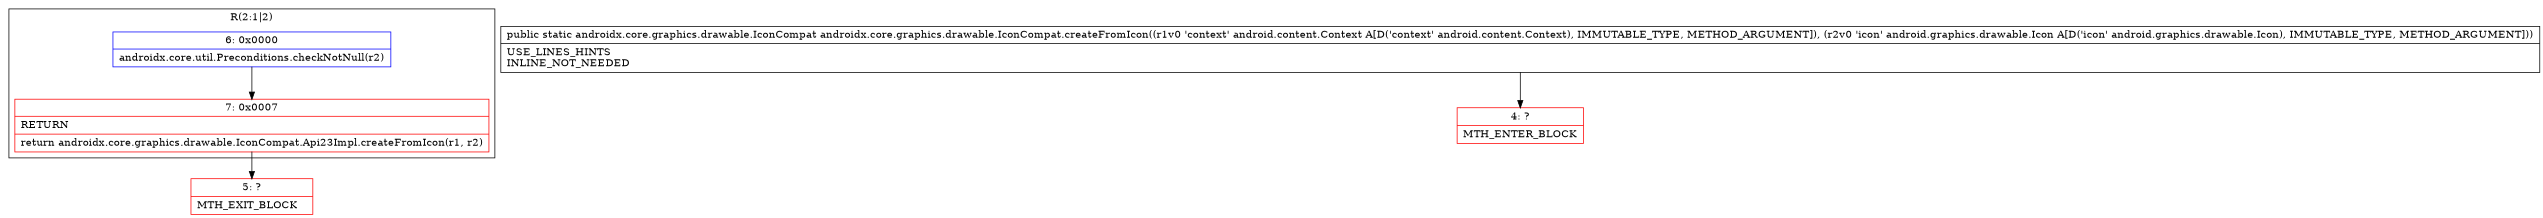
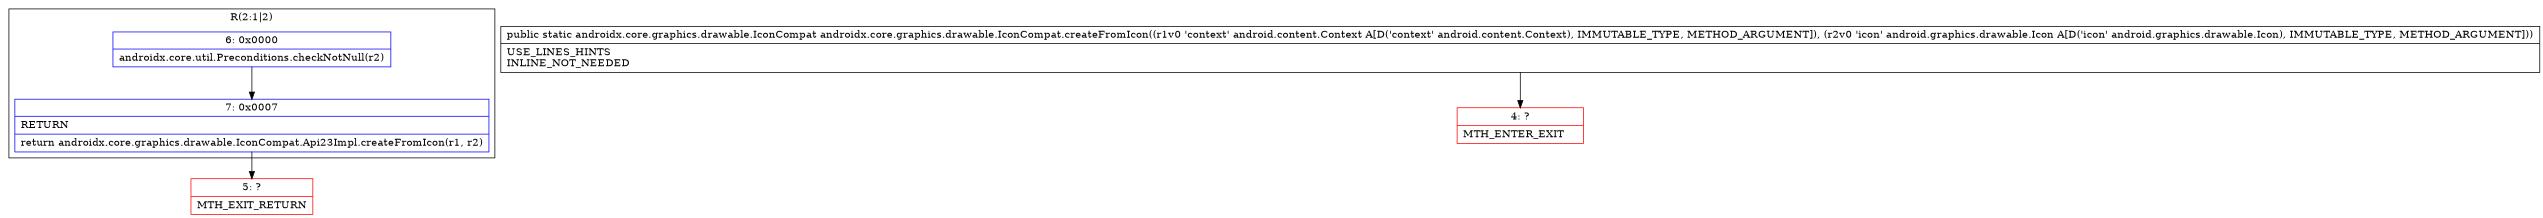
node "7: 0x0007": color red -> blue
node "4: ?": text "MTH_ENTER_BLOCK" -> "MTH_ENTER_EXIT"
node "5: ?": text "MTH_EXIT_BLOCK" -> "MTH_EXIT_RETURN"
